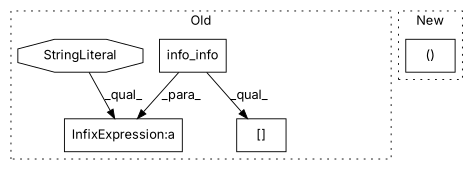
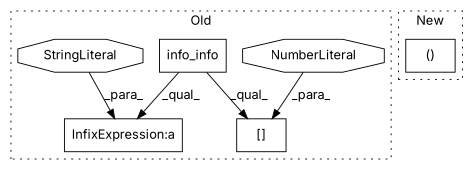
node "NumberLiteral": added
edge "StringLiteral" -> "InfixExpression:a": label "_qual_" -> "_para_"
edge "info_info" -> "InfixExpression:a": label "_para_" -> "_qual_"
